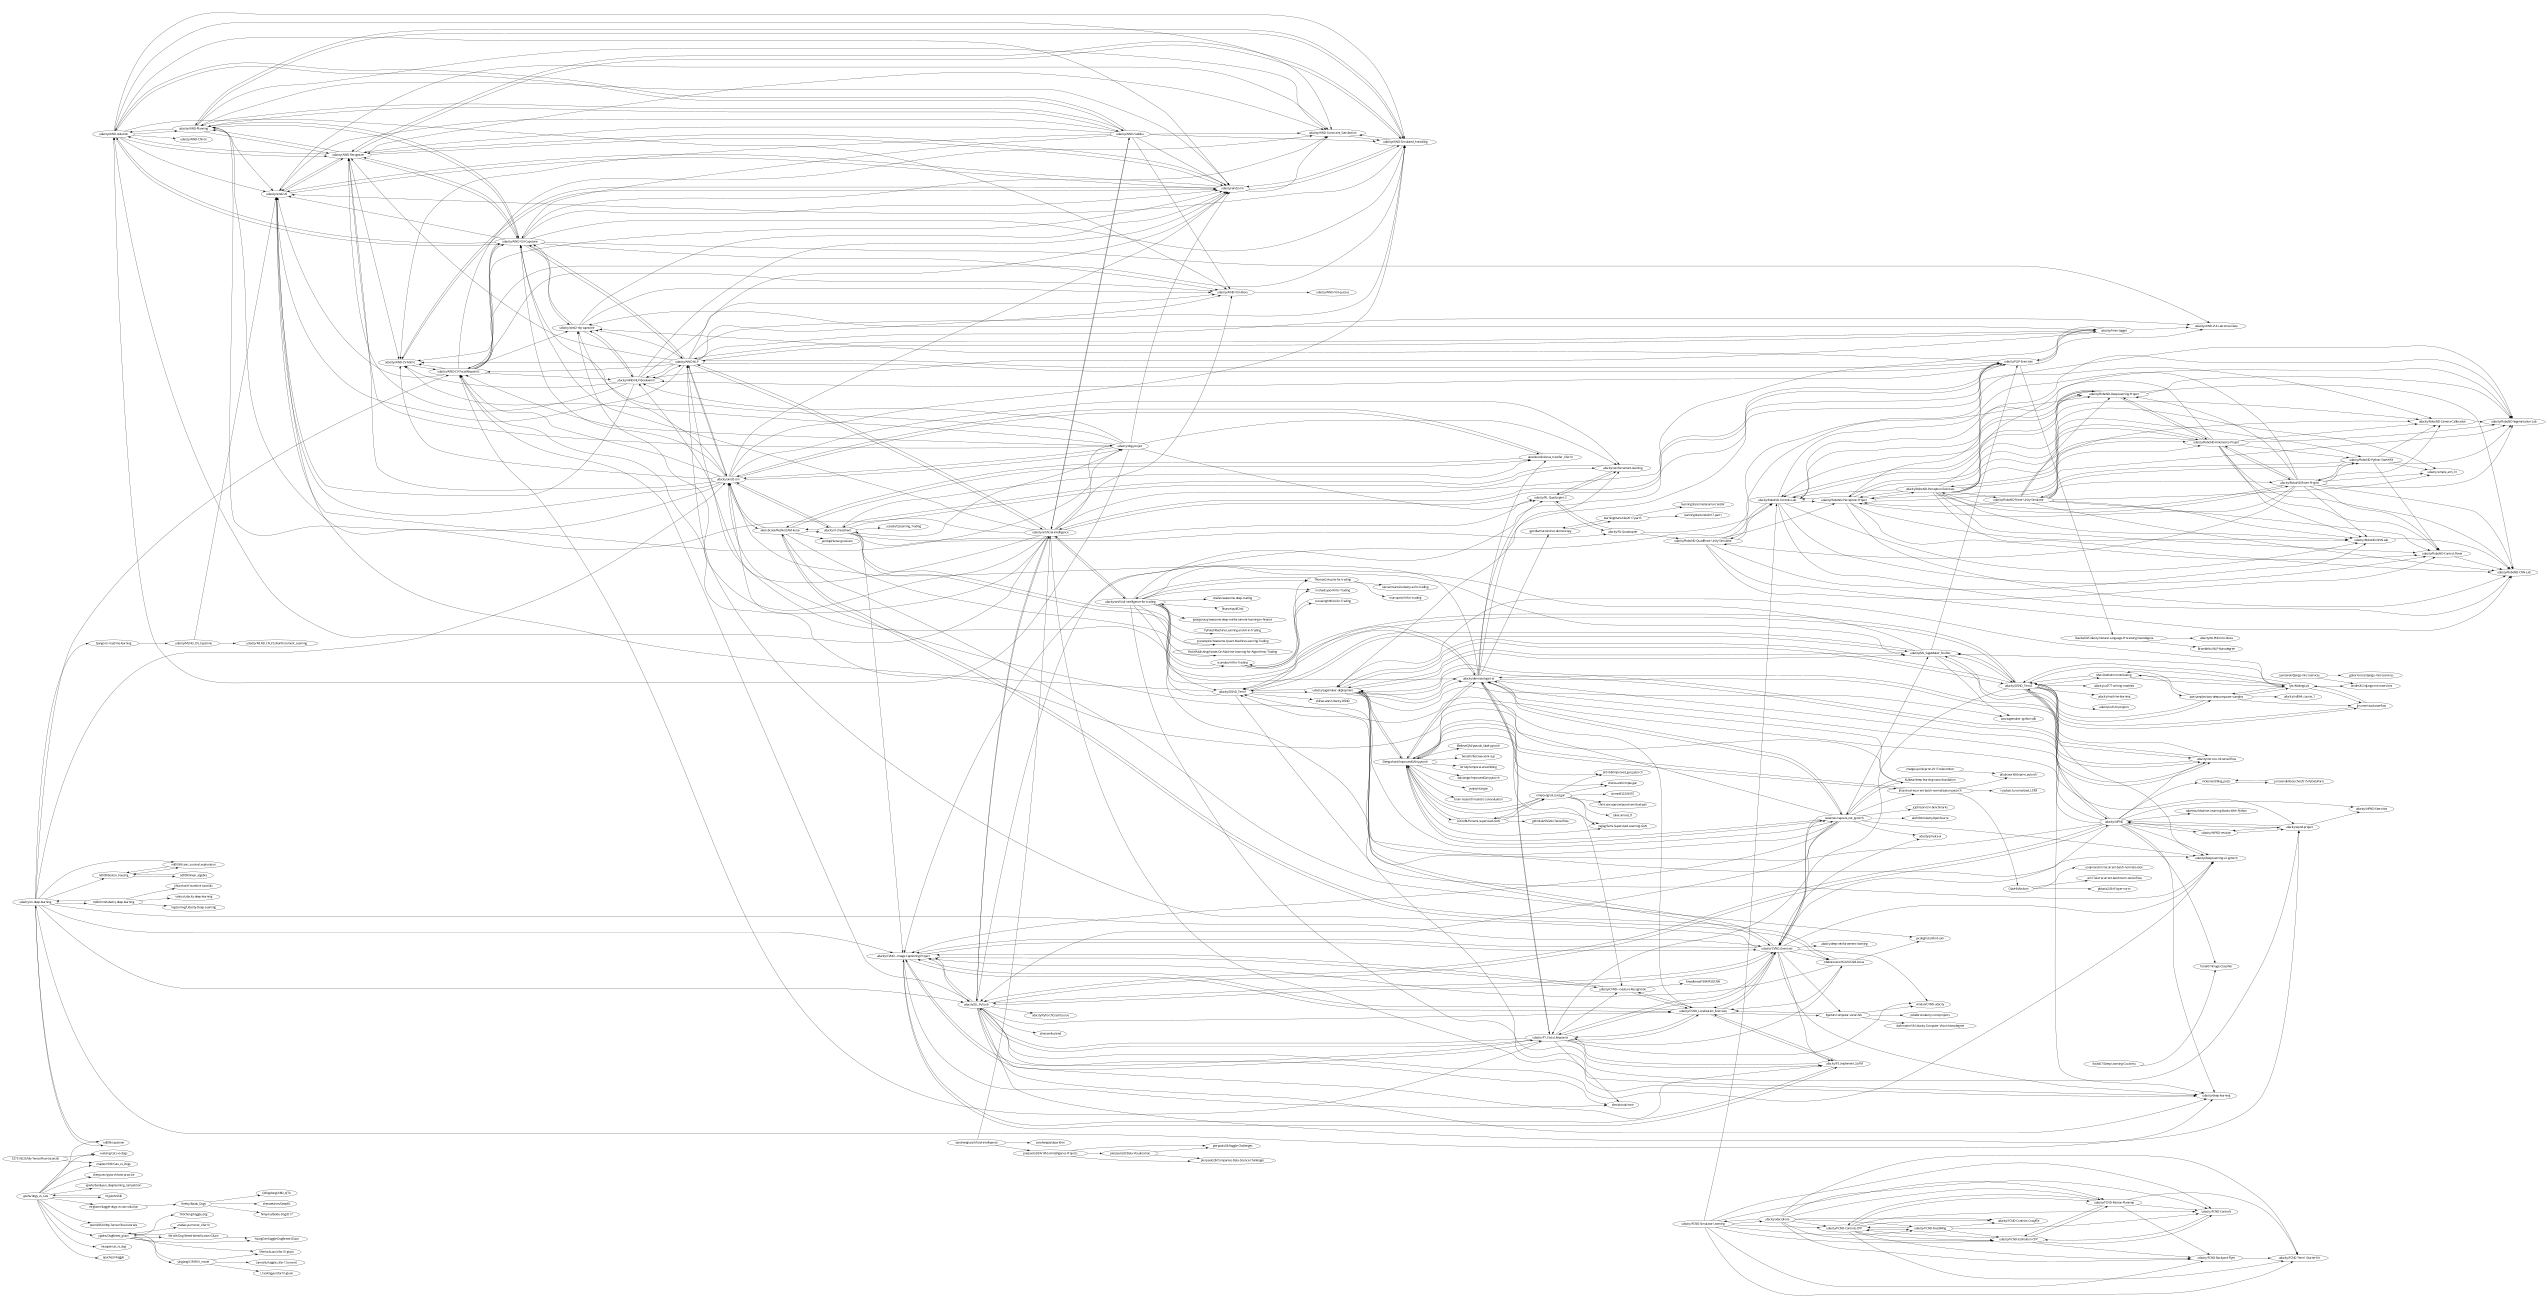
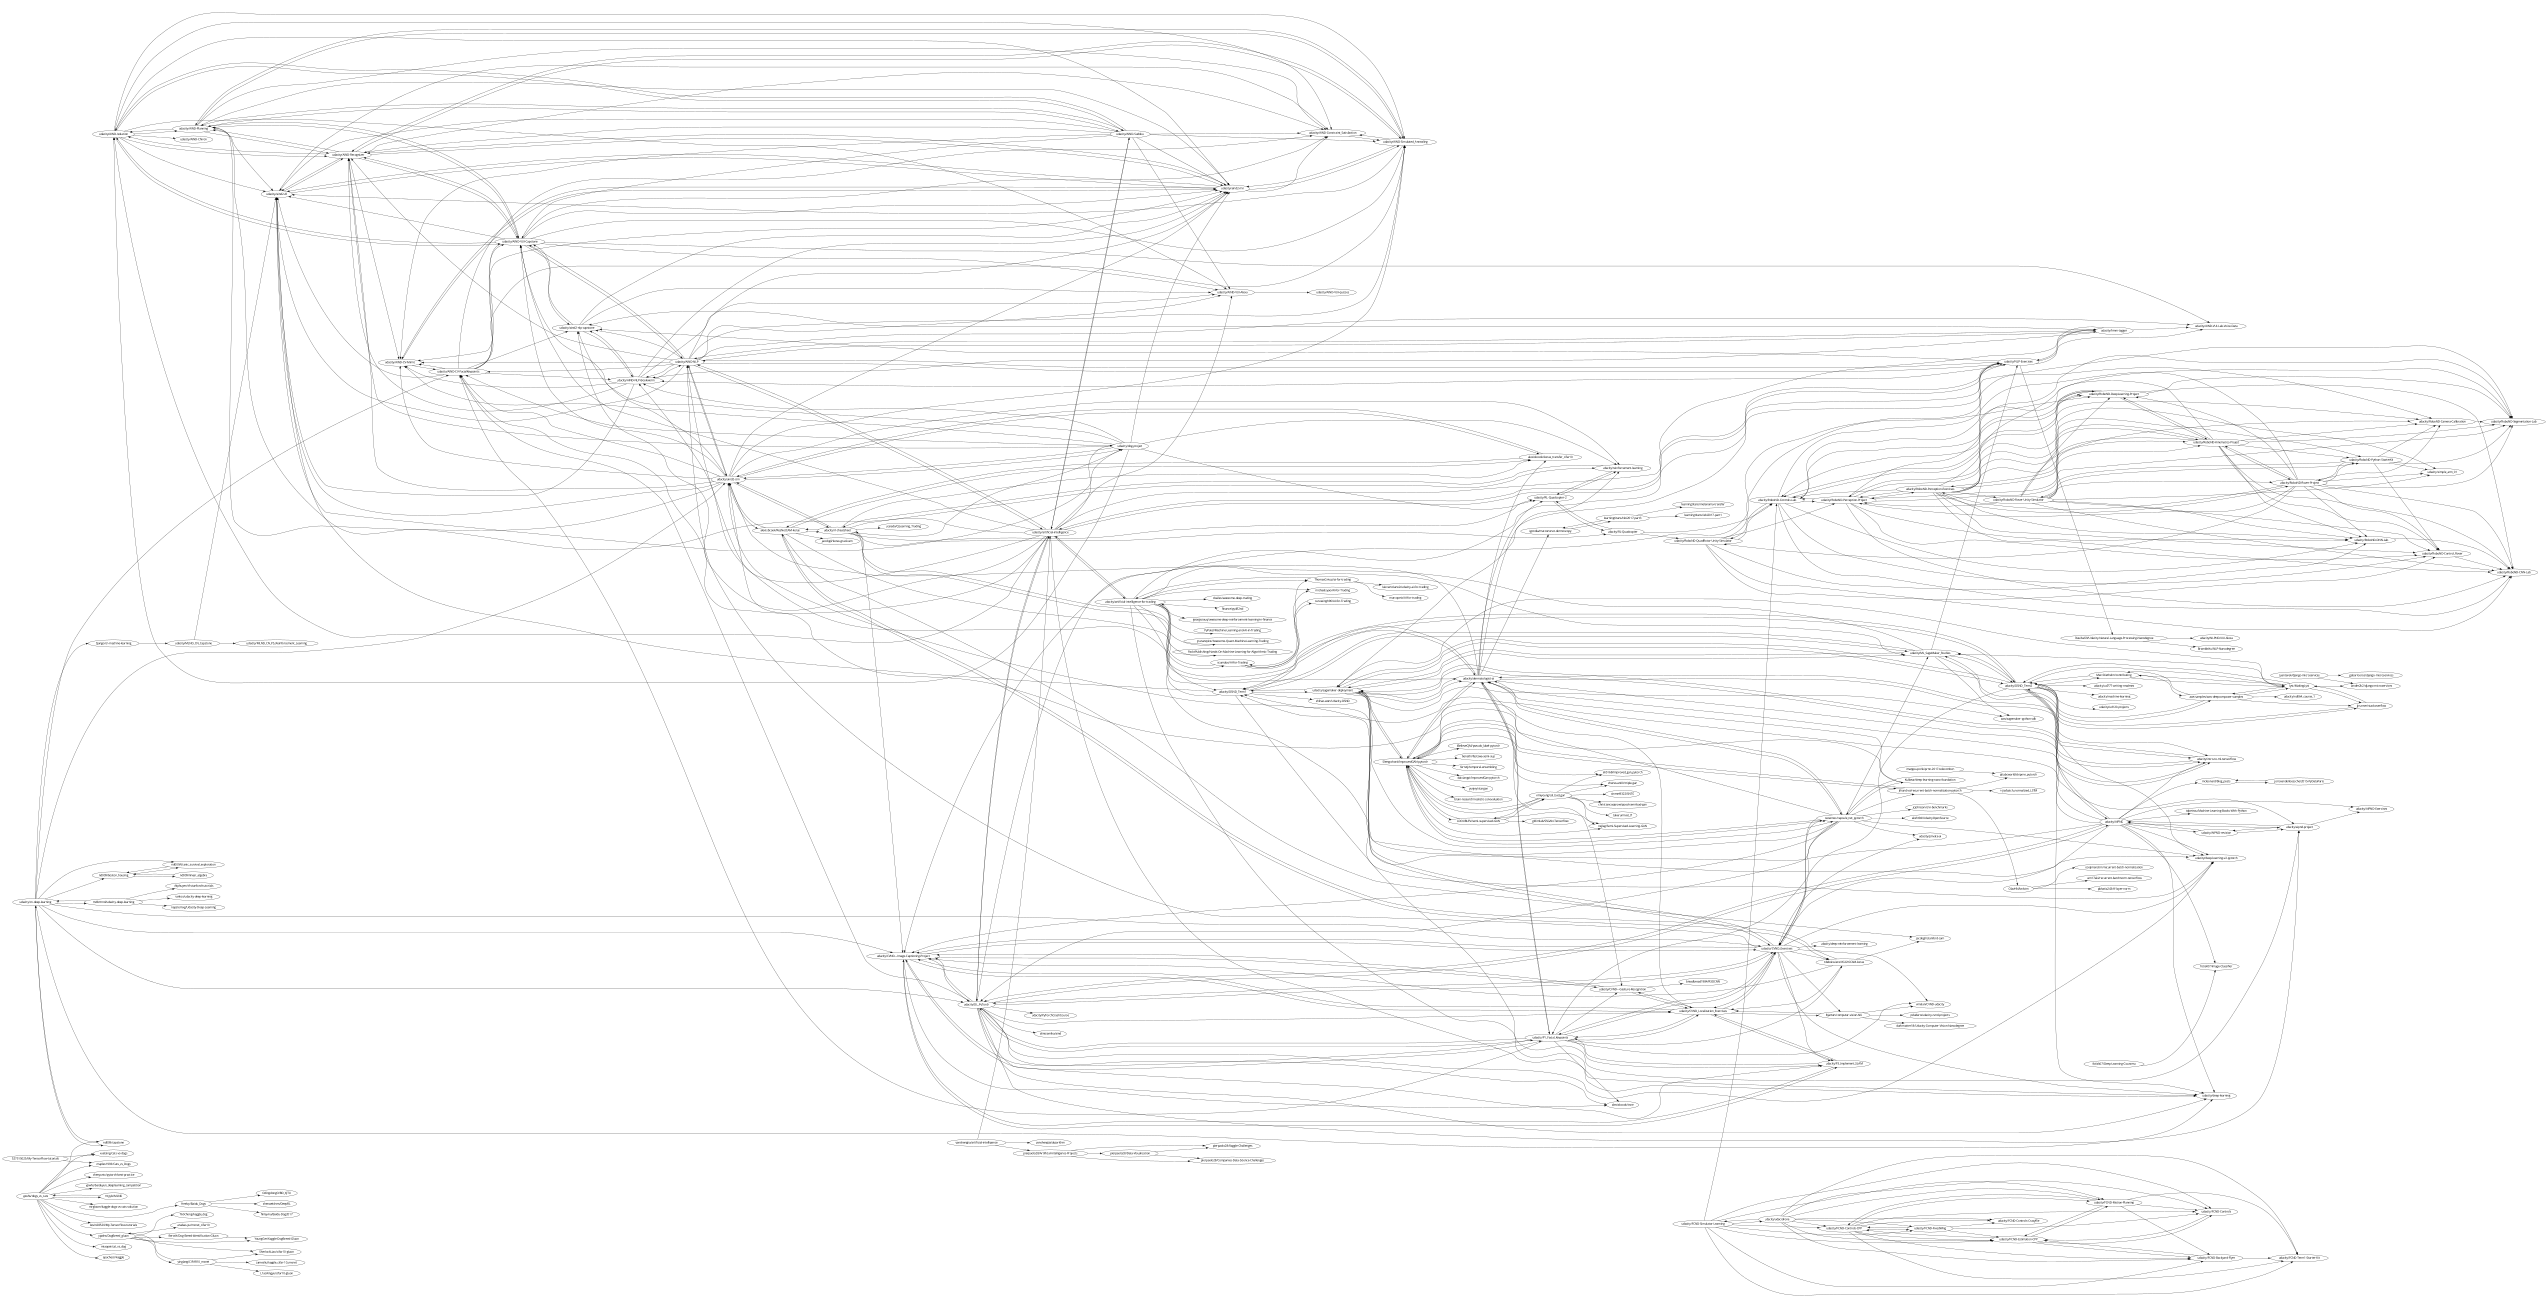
edge "udacity/AIND-CV-FacialKeypoints" -> "udacity/AIND-VUI-Alexa": removed
edge "udacity/AIND-VUI-Capstone" -> "udacity/AIND-CV-FacialKeypoints": removed
node "jihunchoi/tf-stanford-tutorials": label "jihunchoi/tf-stanford-tutorials" -> "chiphuyen/tf-stanford-tutorials"
edge "mrgloom/kaggle-dogs-vs-cats-solution" -> "freelzy/Baidu_Dogs": now "ypwhs/dogs_vs_cats" -> "freelzy/Baidu_Dogs"
edge "fierceX/Dog-Breed-Identification-Gluon" -> "ypwhs/DogBreed_gluon": removed
edge "udacity/FCND-Backyard-Flyer" -> "udacity/FCND-Estimation-CPP": added
